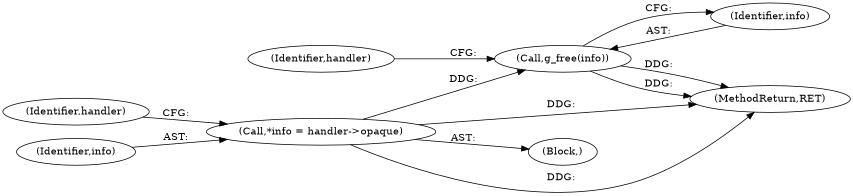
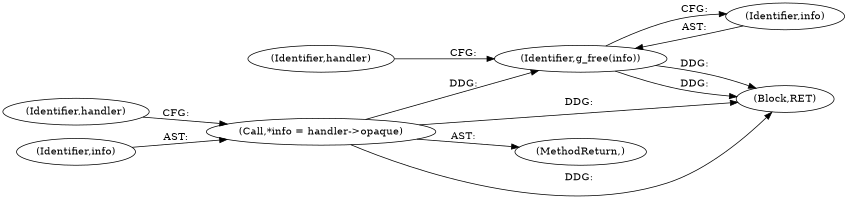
node "(Call,g_free(info))": label "(Call,g_free(info))" -> "(Identifier,g_free(info))"
node "(MethodReturn,RET)": label "(MethodReturn,RET)" -> "(Block,RET)"
node "(Block,)": label "(Block,)" -> "(MethodReturn,)"
